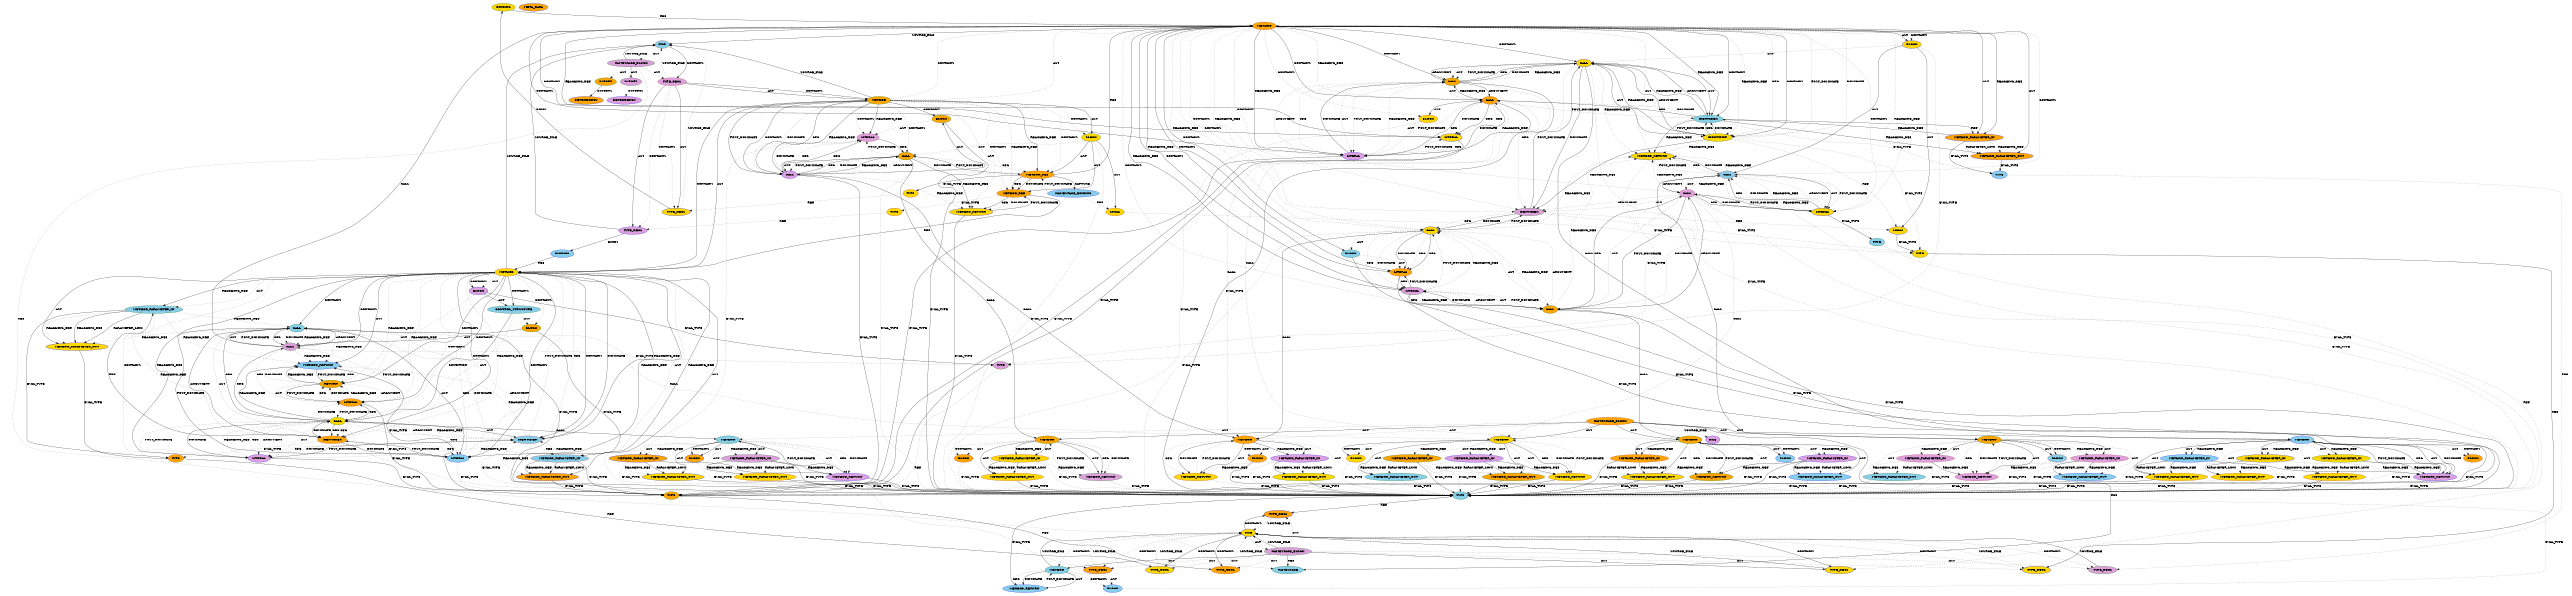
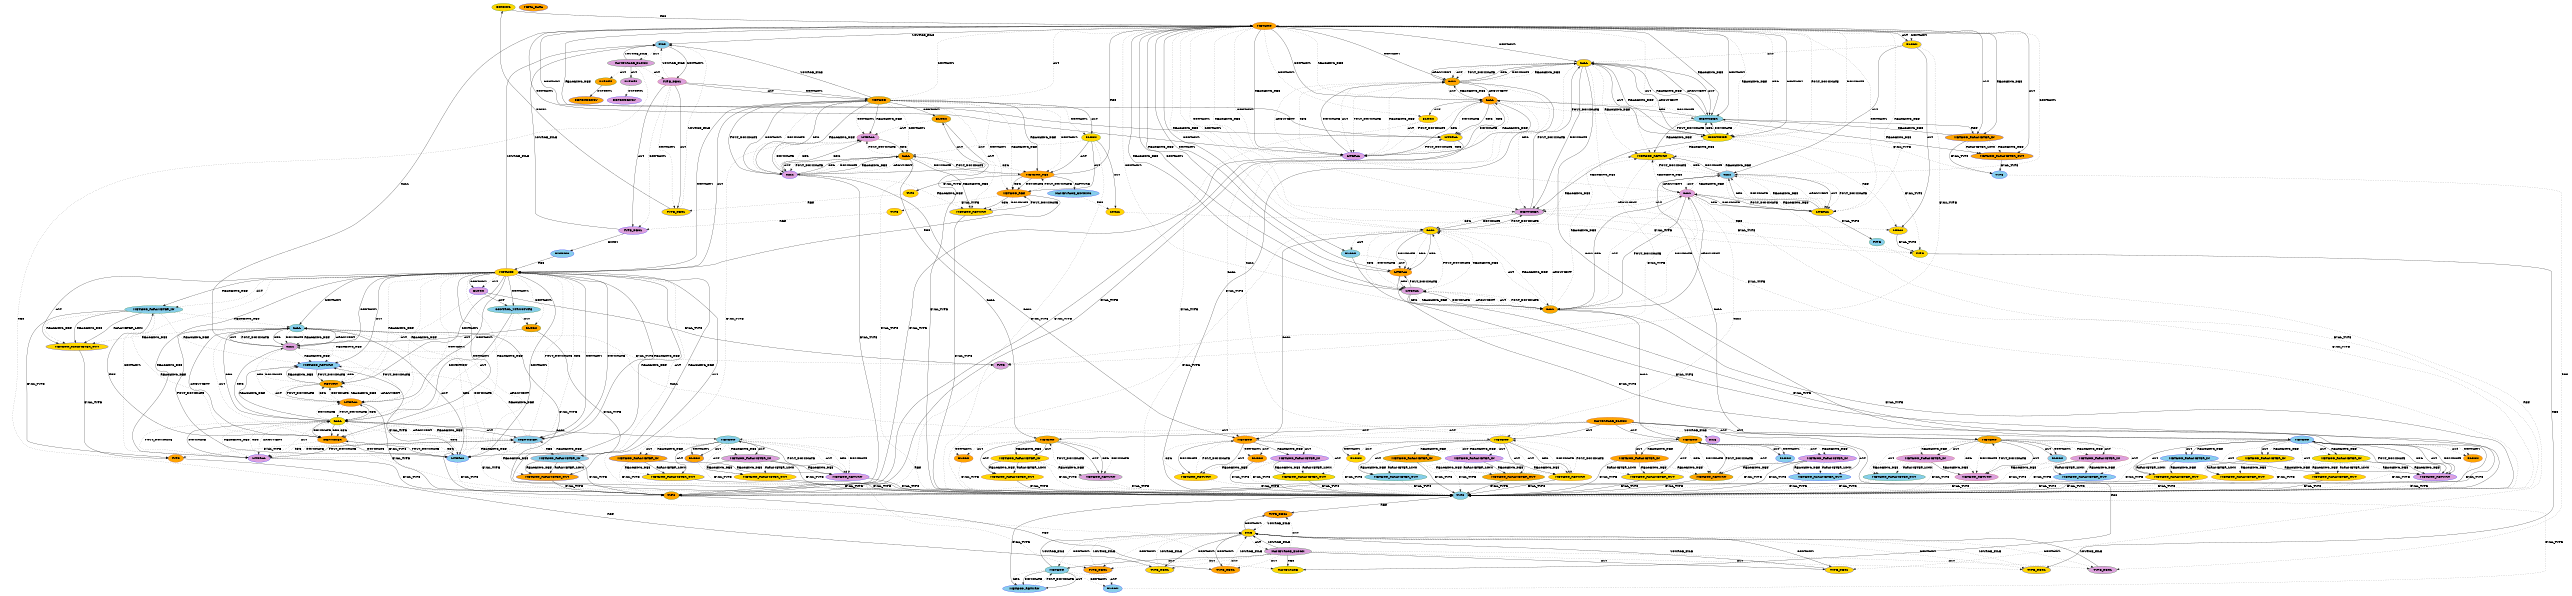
node "NAMESPACE": fillcolor skyblue -> gold
